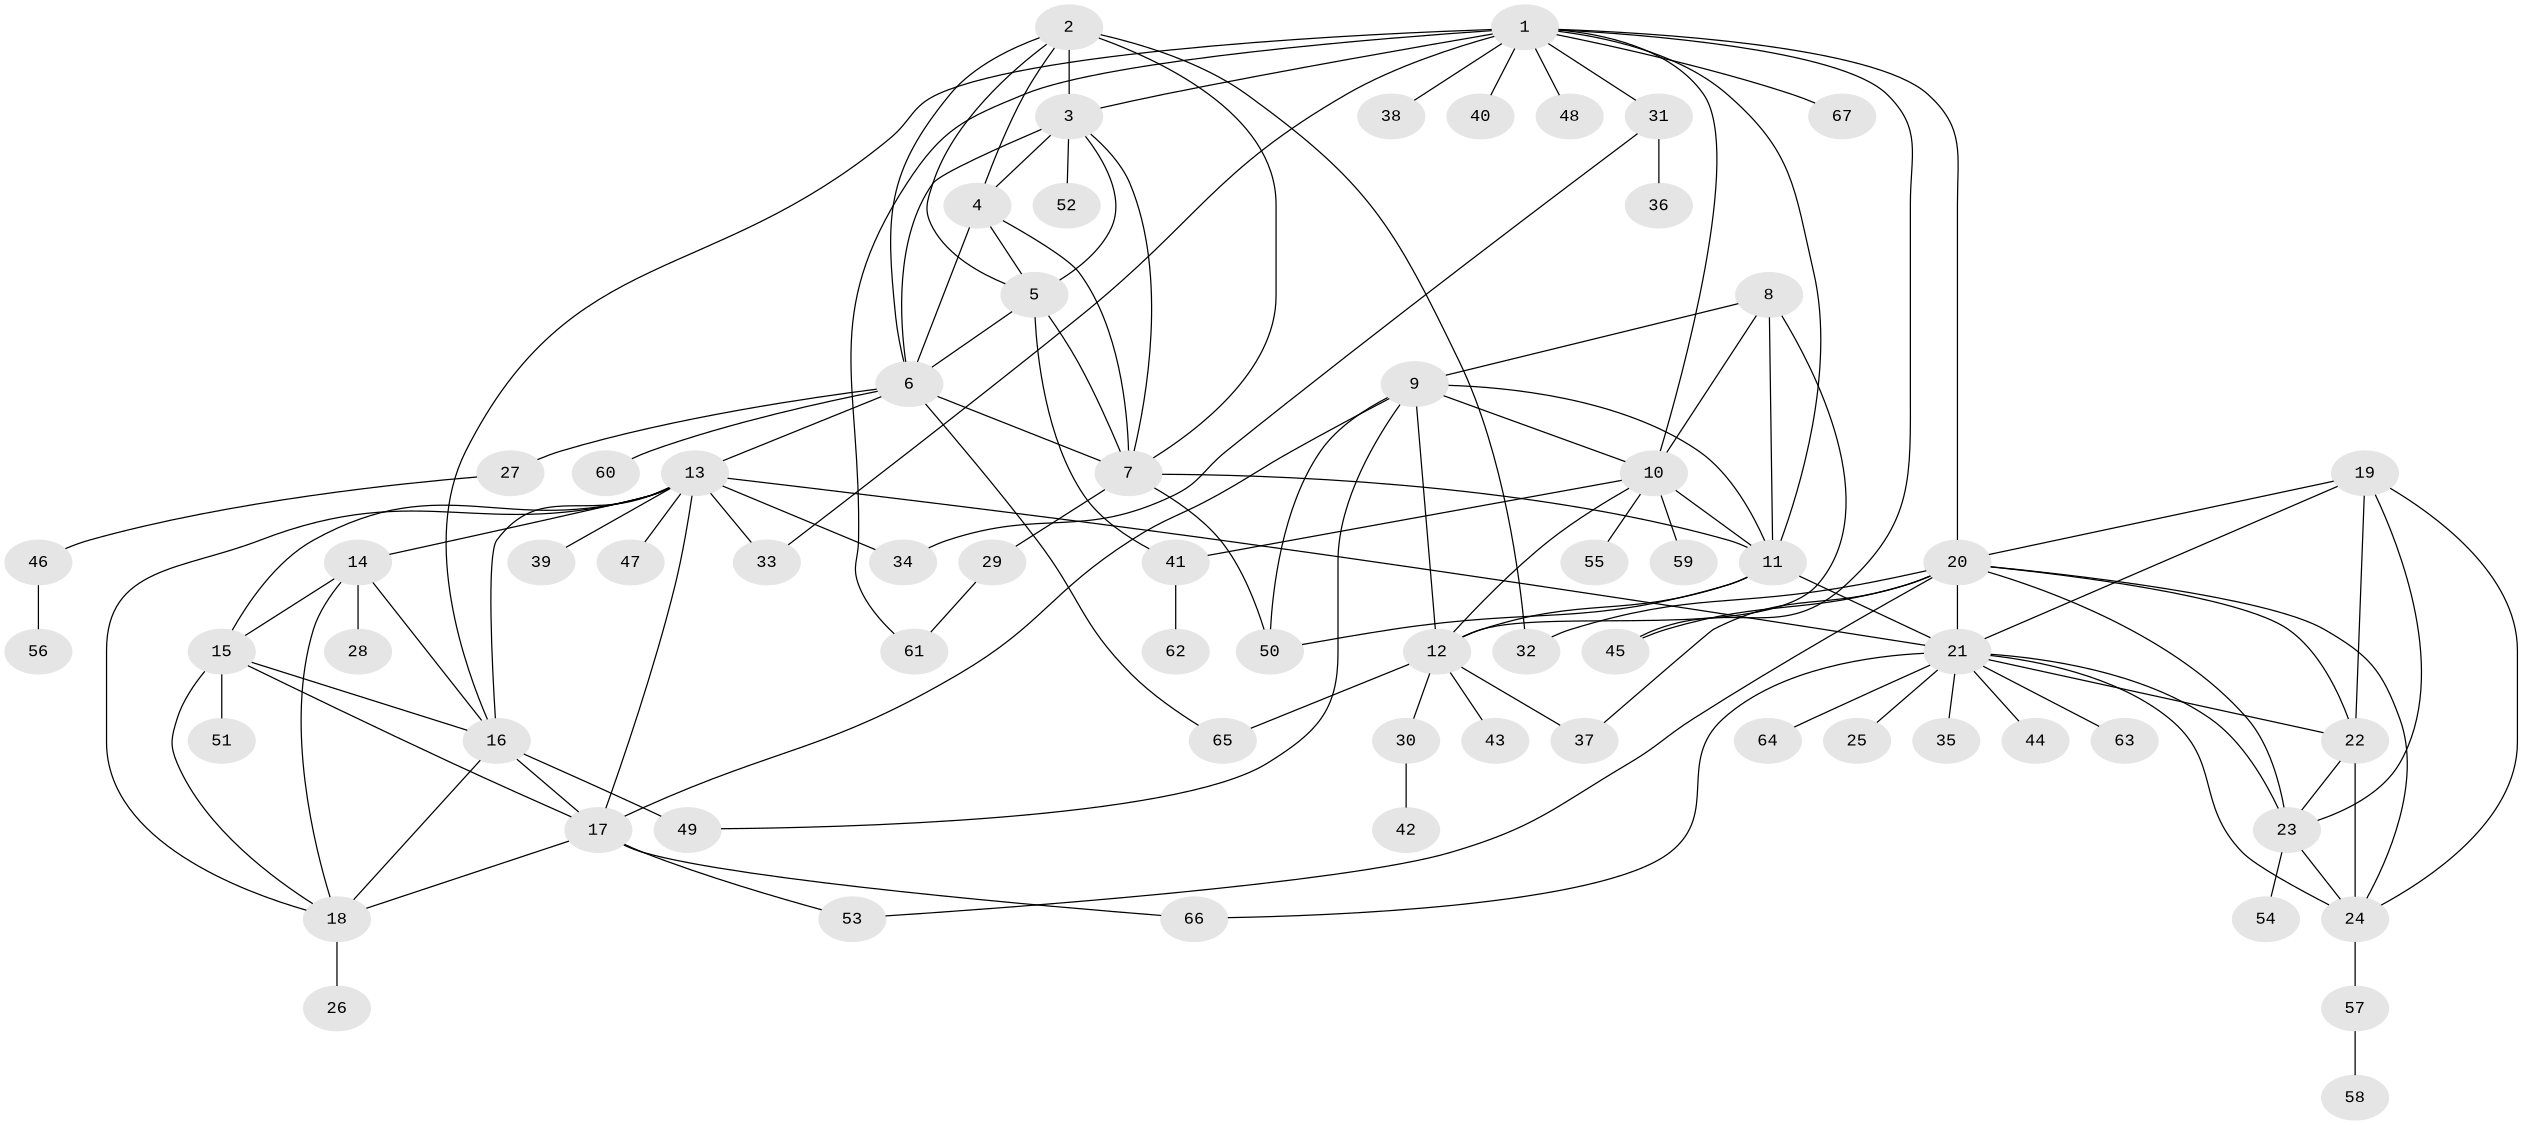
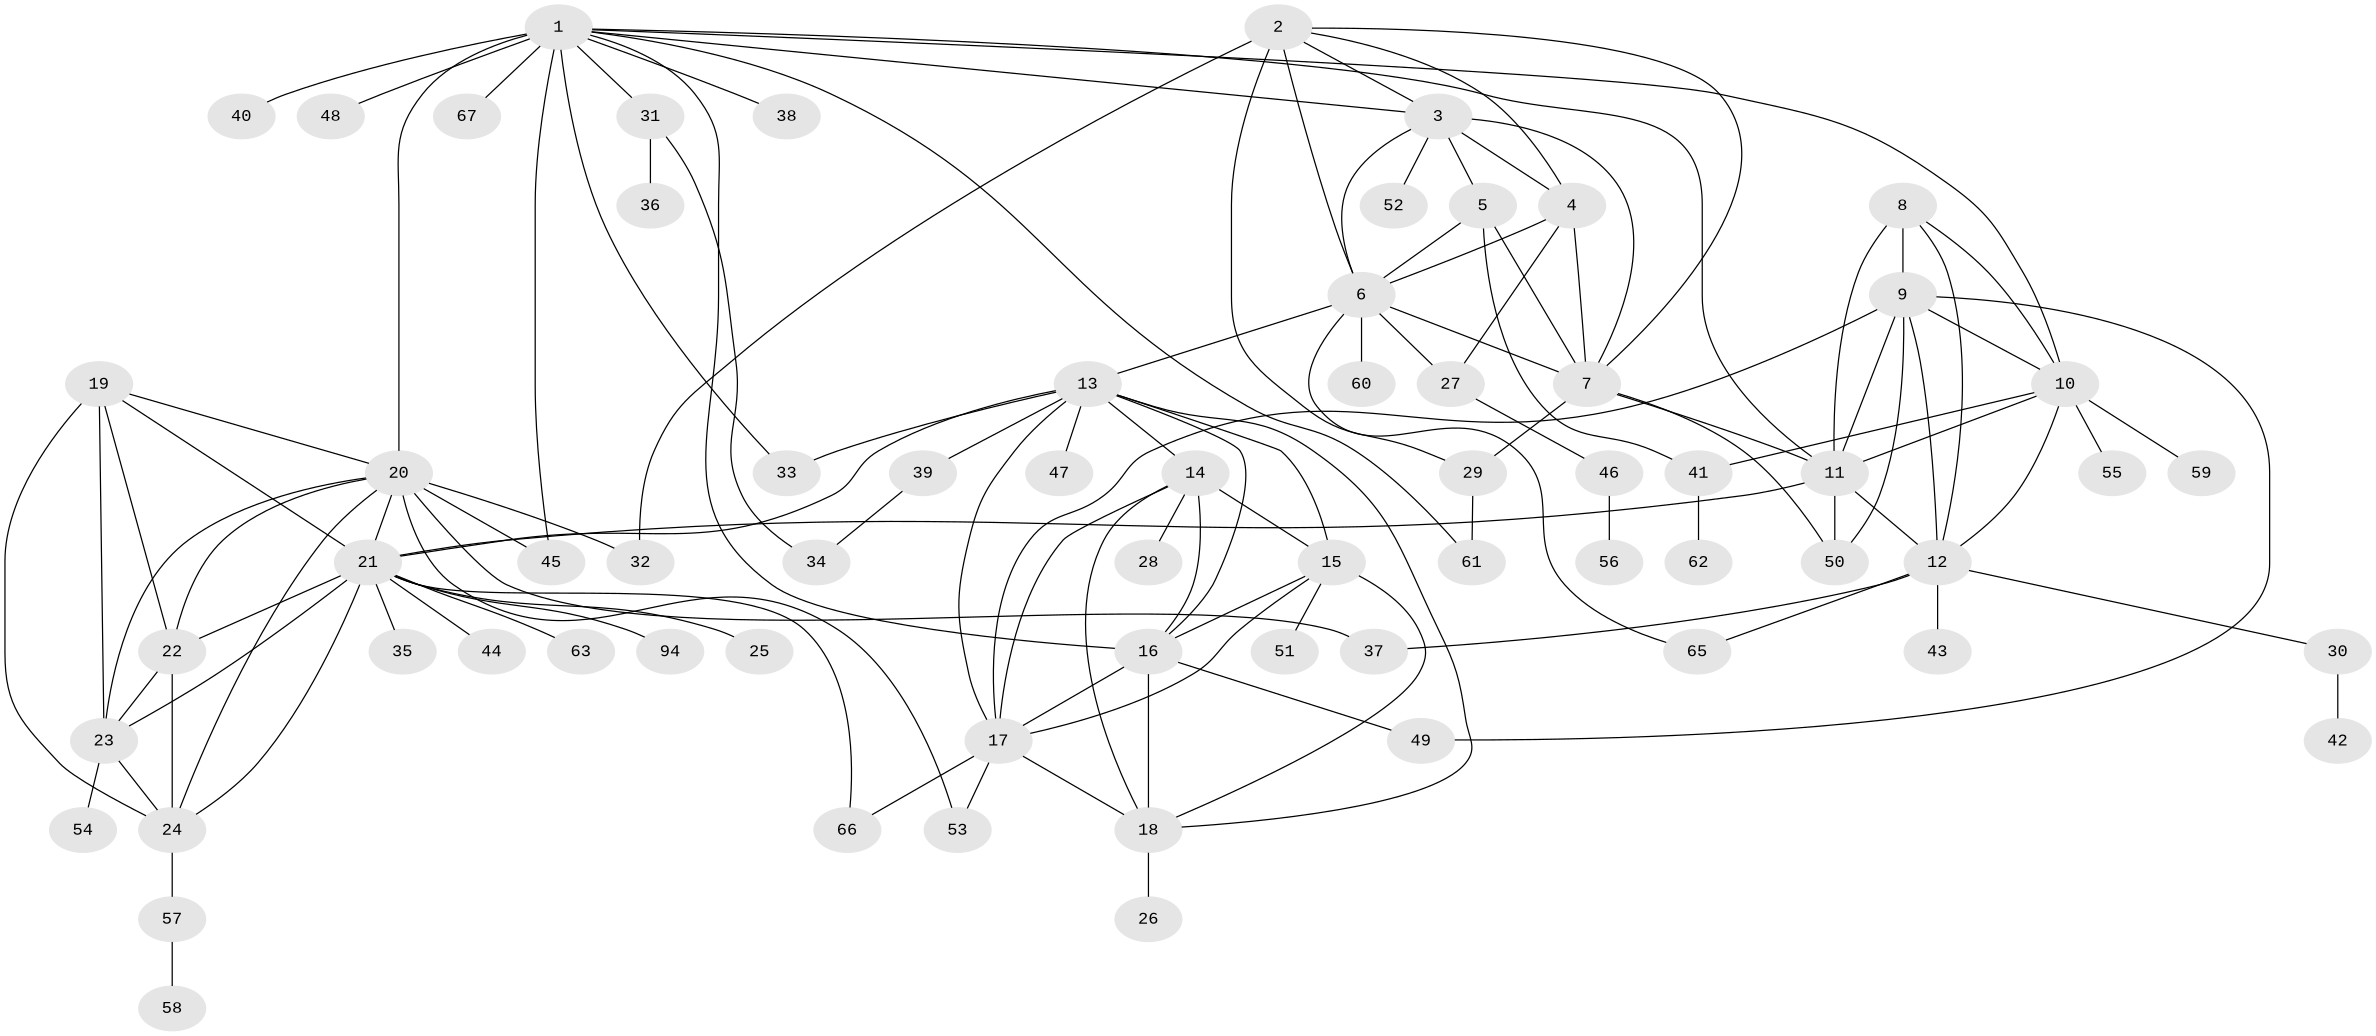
edge "2" -- "5": now "2" -- "29"
edge "4" -- "5": now "4" -- "27"
edge "13" -- "34": now "39" -- "34"
edge "14" -- "17": added
node "64": label "64" -> "94"
